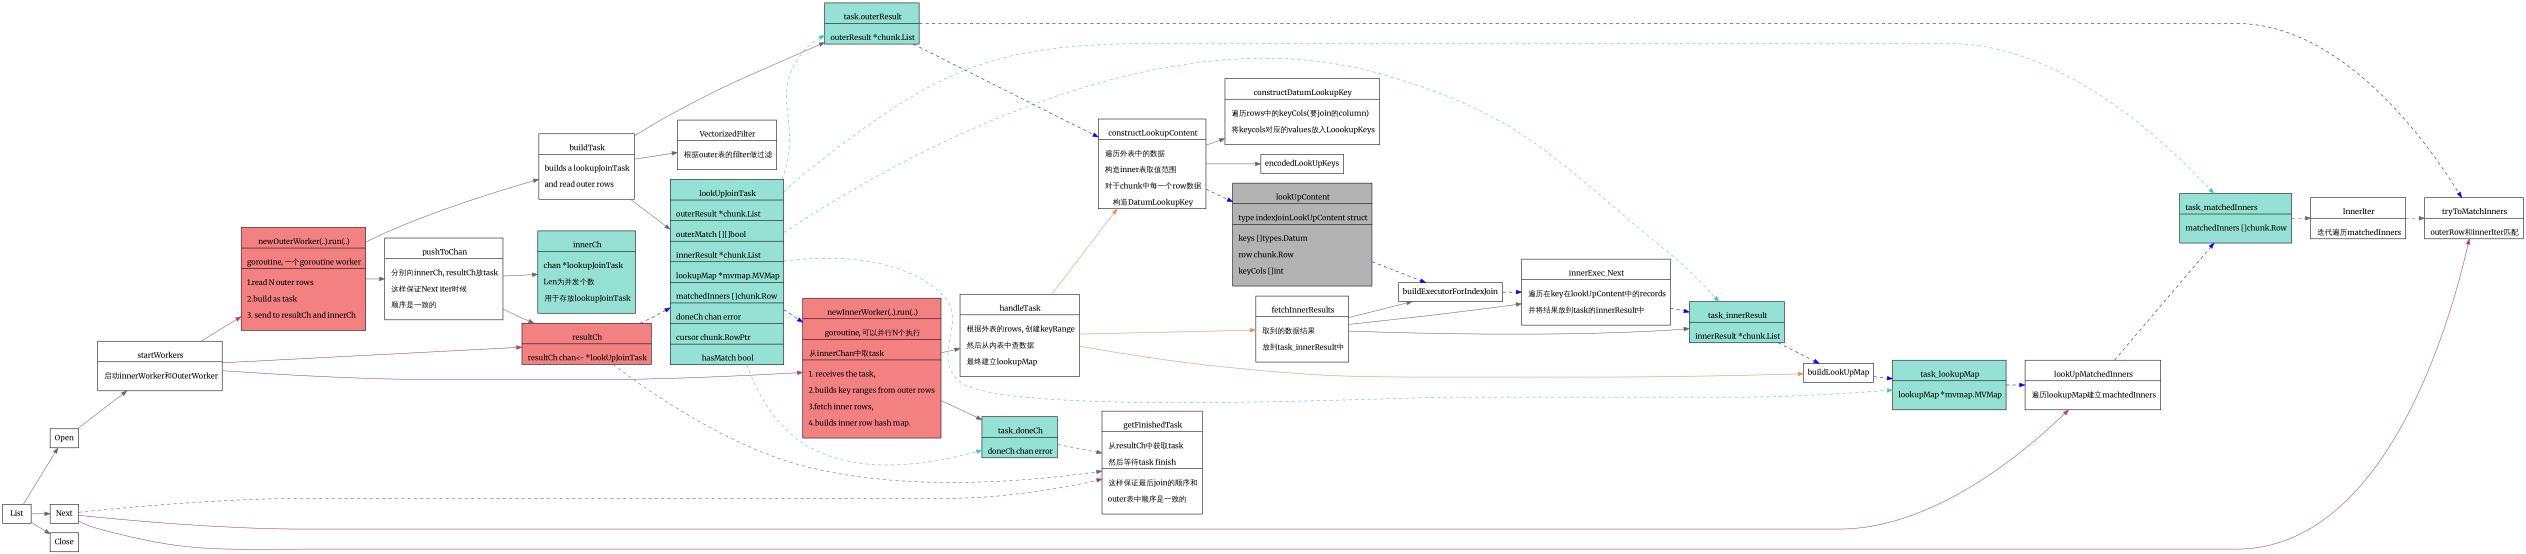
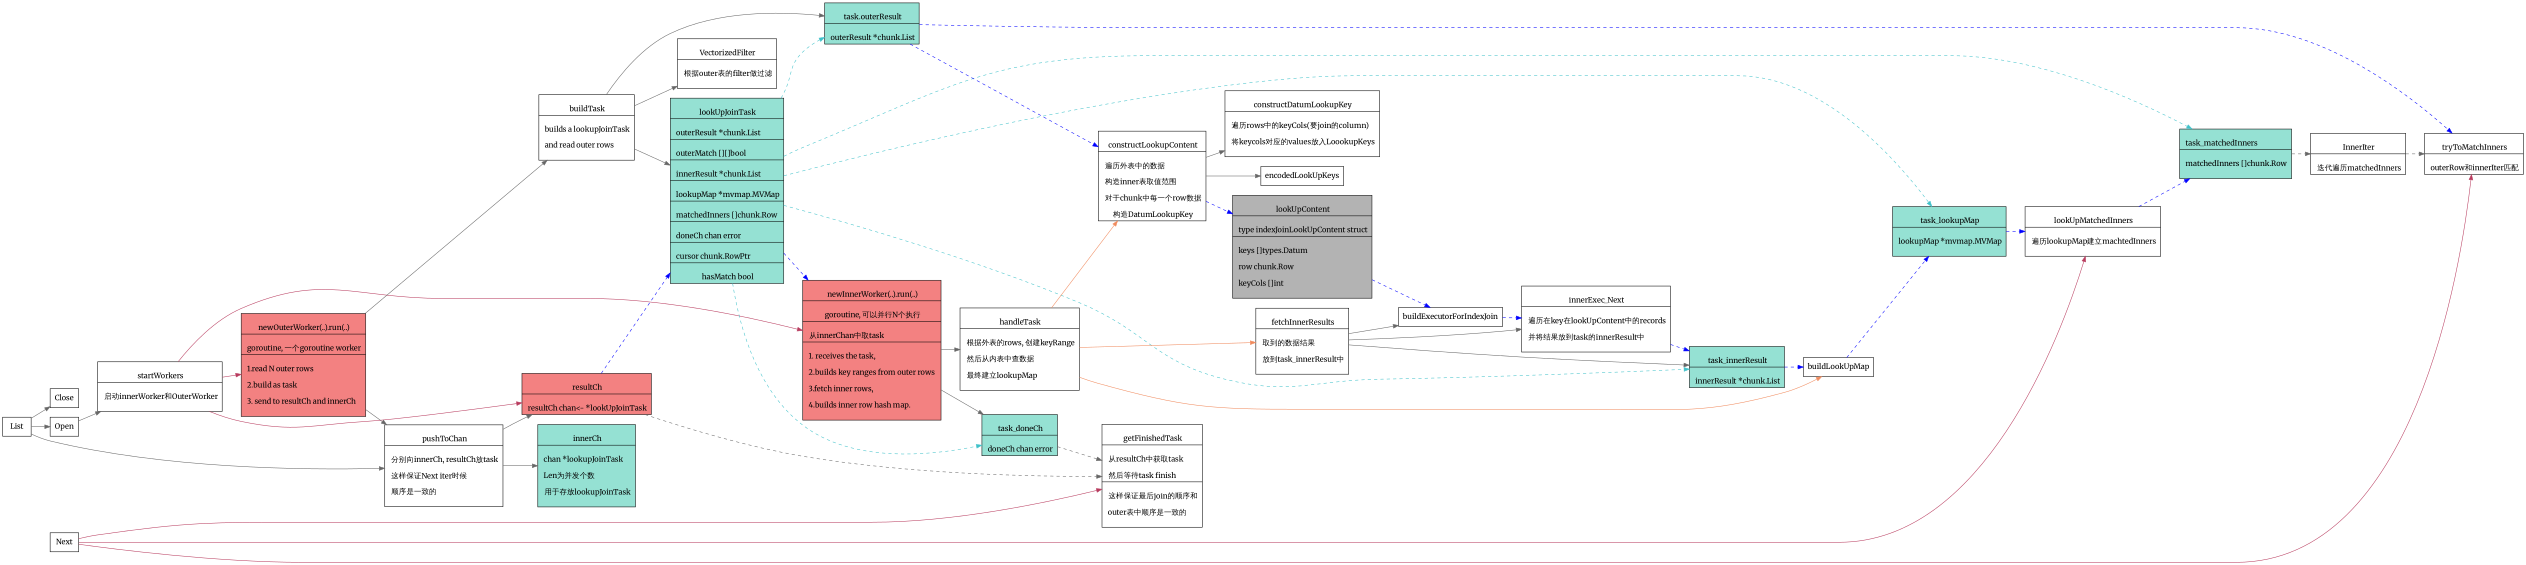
edge "Next" -> "getFinishedTask": style dashed -> solid
edge "List" -> "Next": now "List" -> "pushToChan"
